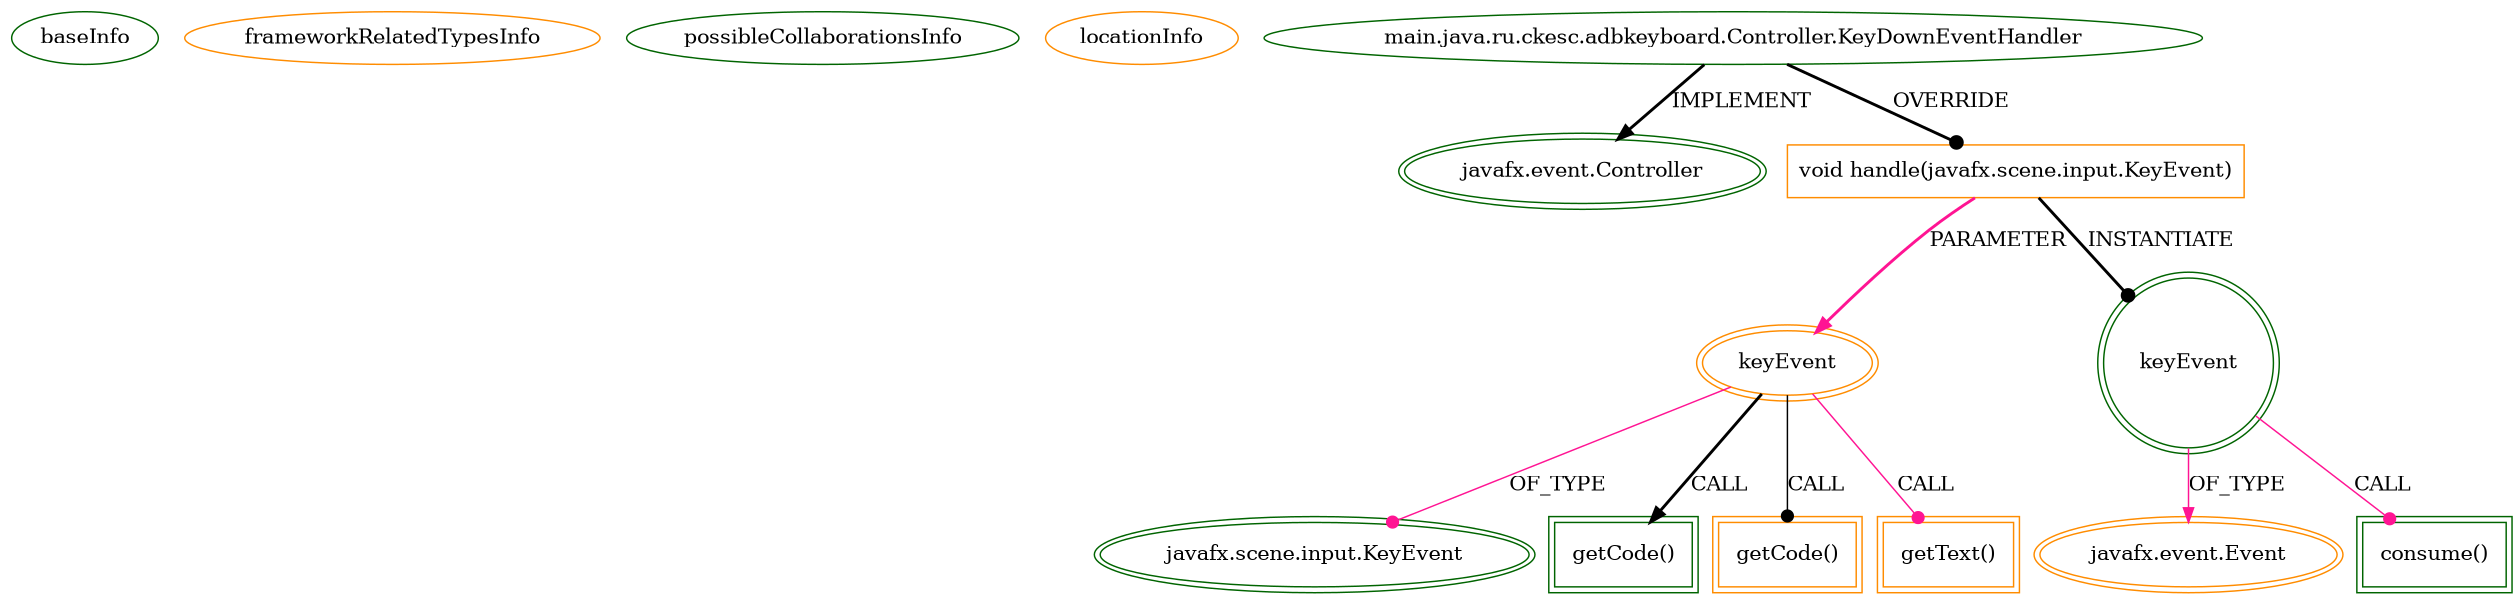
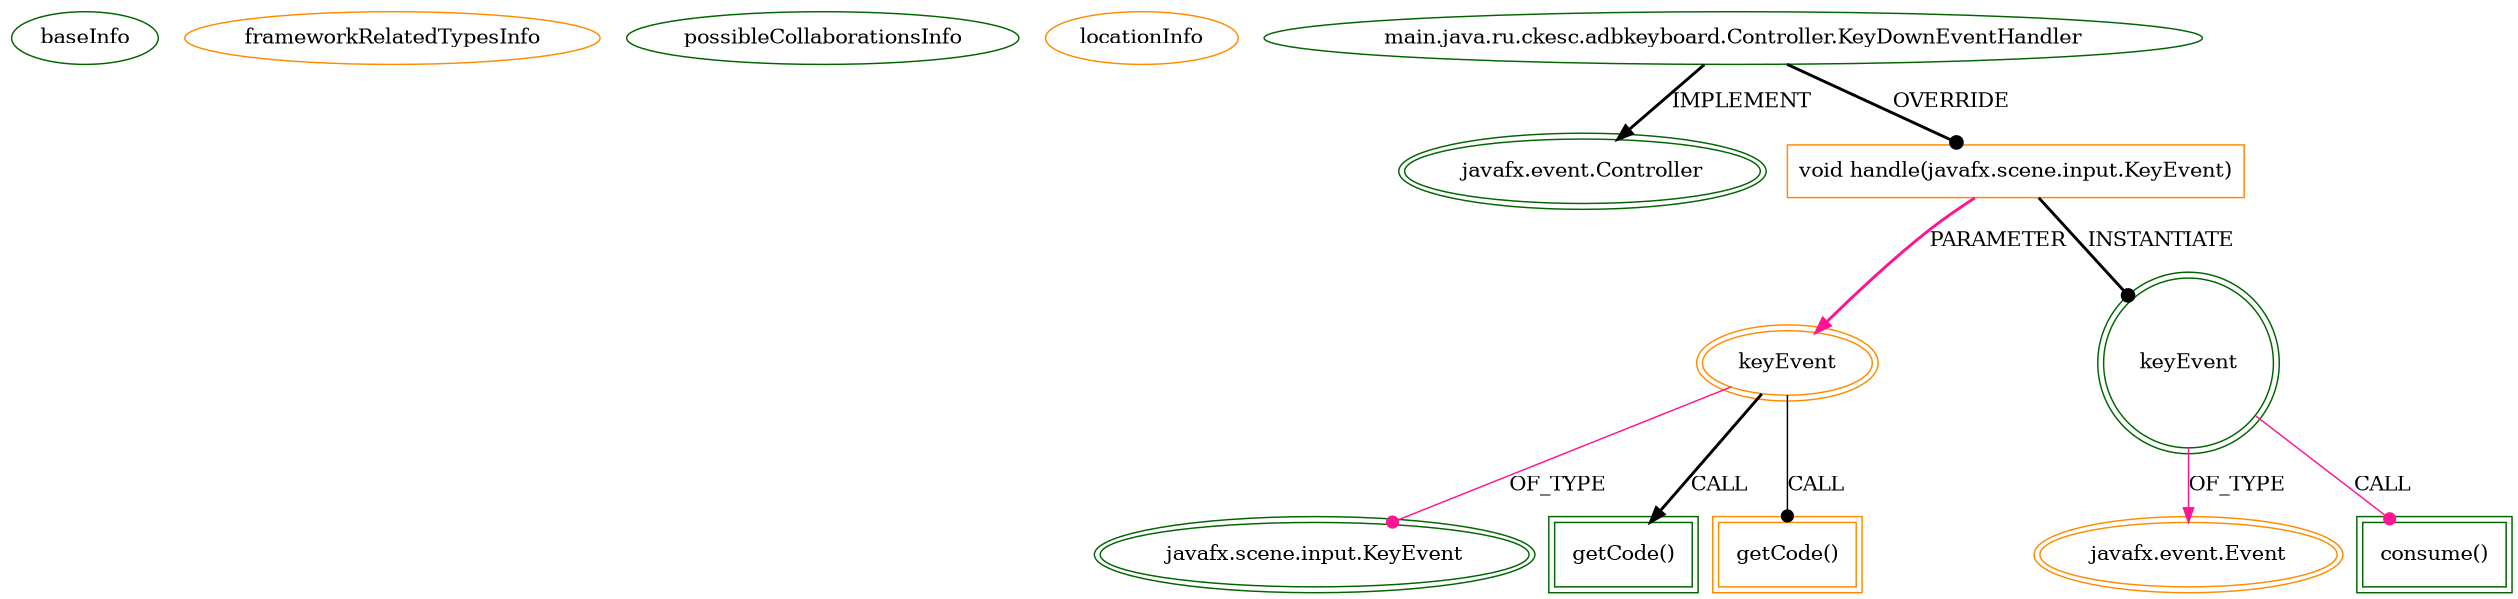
node "getText()": removed
